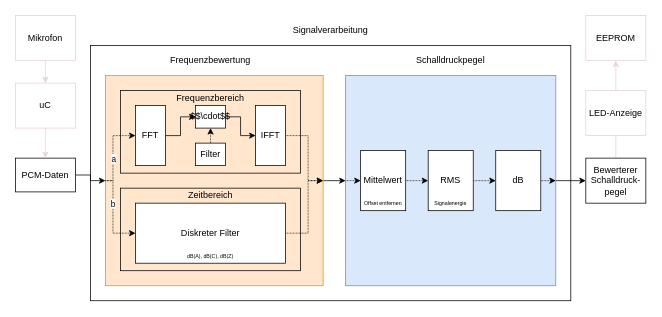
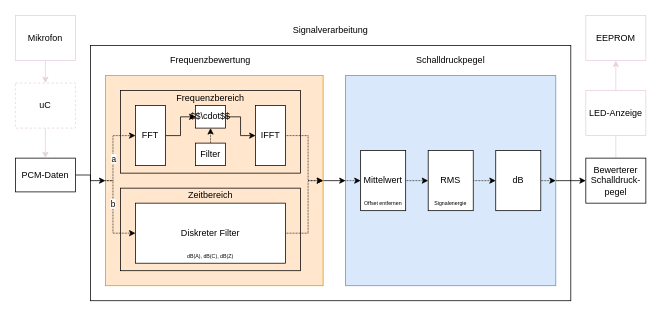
node "uC": style solid -> dashed
